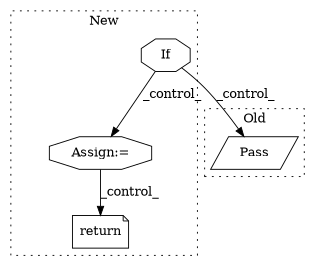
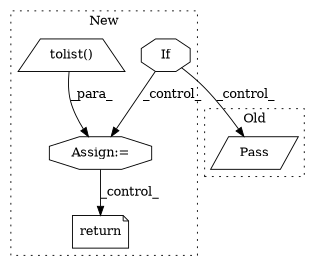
node "tolist()": added
